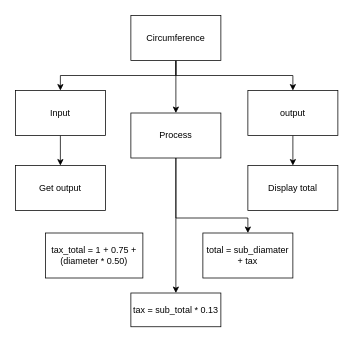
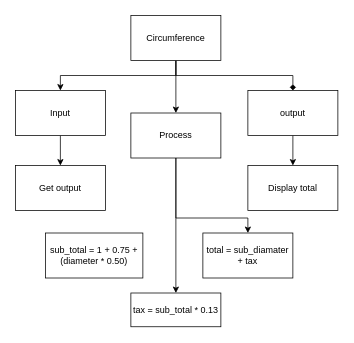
edge "Circumference" -> "output": arrowhead classic -> diamond
node "tax_total = 1 + 0.75 + (diameter * 0.50)": label "tax_total = 1 + 0.75 + (diameter * 0.50)" -> "sub_total = 1 + 0.75 + (diameter * 0.50)"
